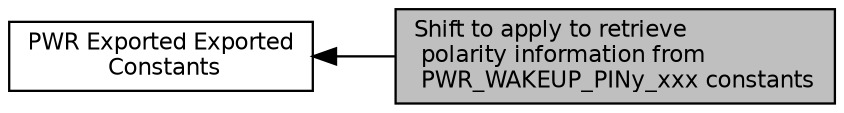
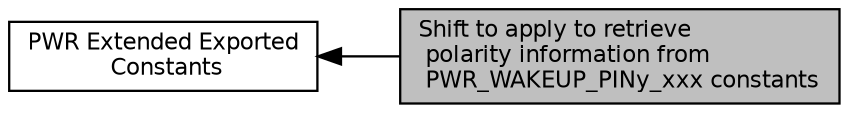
node "PWR Exported Exported Constants": label "PWR Exported Exported Constants" -> "PWR Extended Exported Constants"
